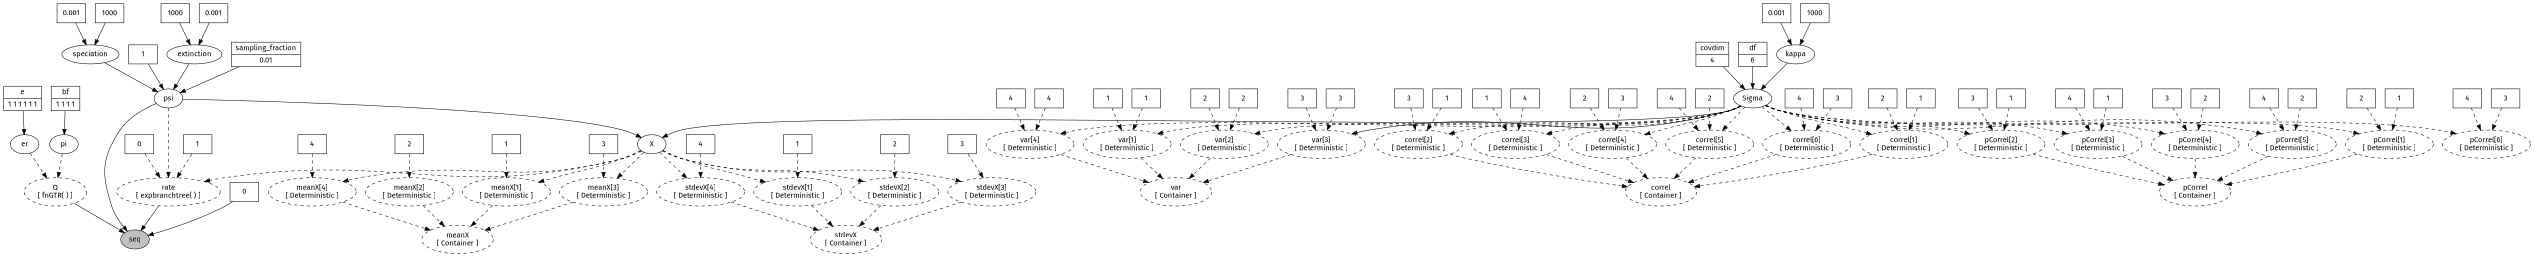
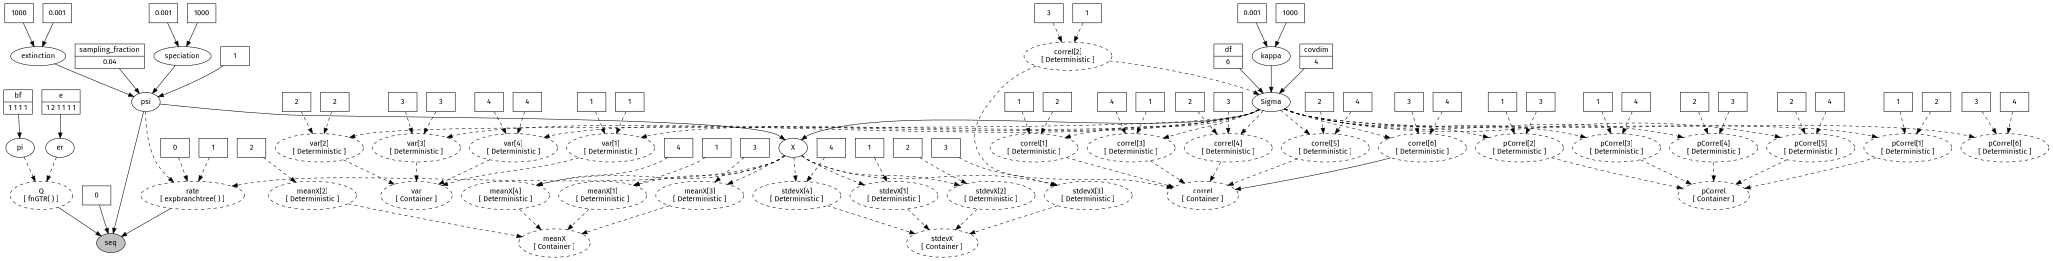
node "sampling_fraction": text "0.01" -> "0.04"
node "e": text "1 1 1 1 1 1" -> "1 2 1 1 1 1"
edge "Sigma" -> "correl[2] [ Deterministic ]": reversed
edge "Sigma" -> "var[3] [ Deterministic ]": style solid -> dashed
edge "correl[6] [ Deterministic ]" -> "correl [ Container ]": style dashed -> solid
